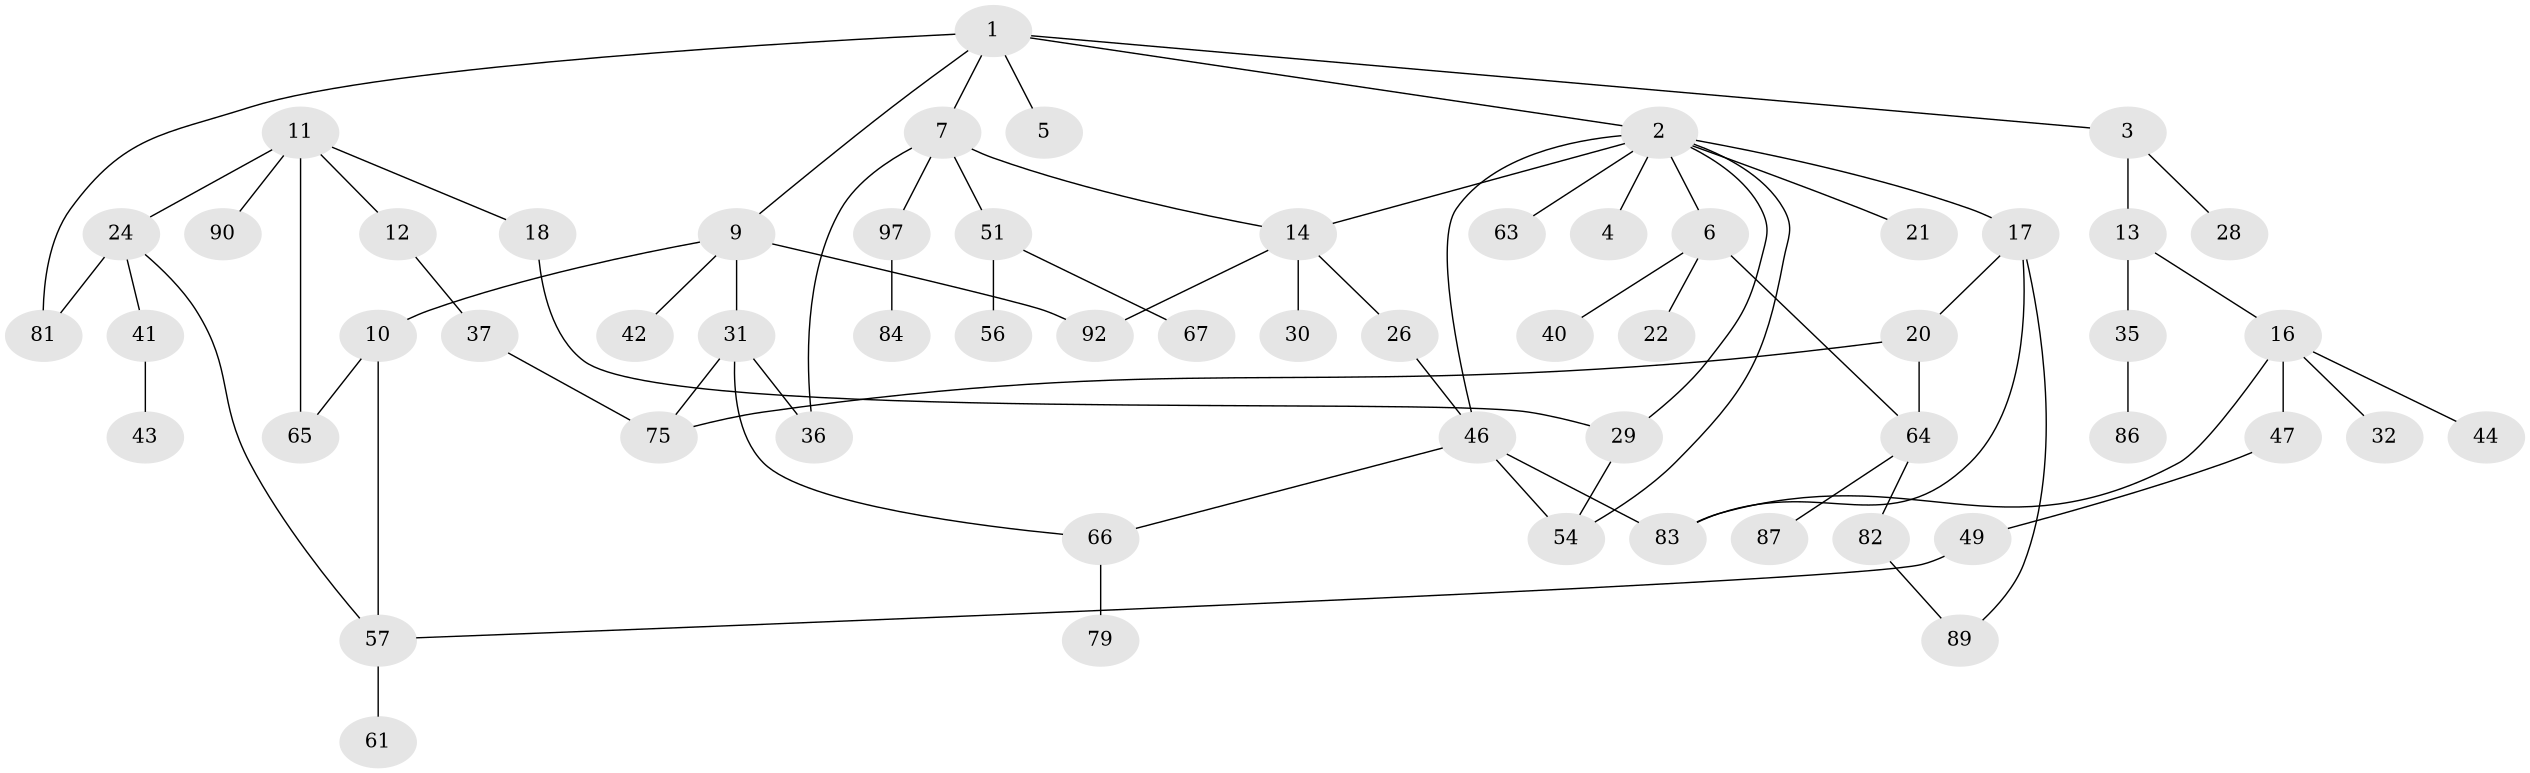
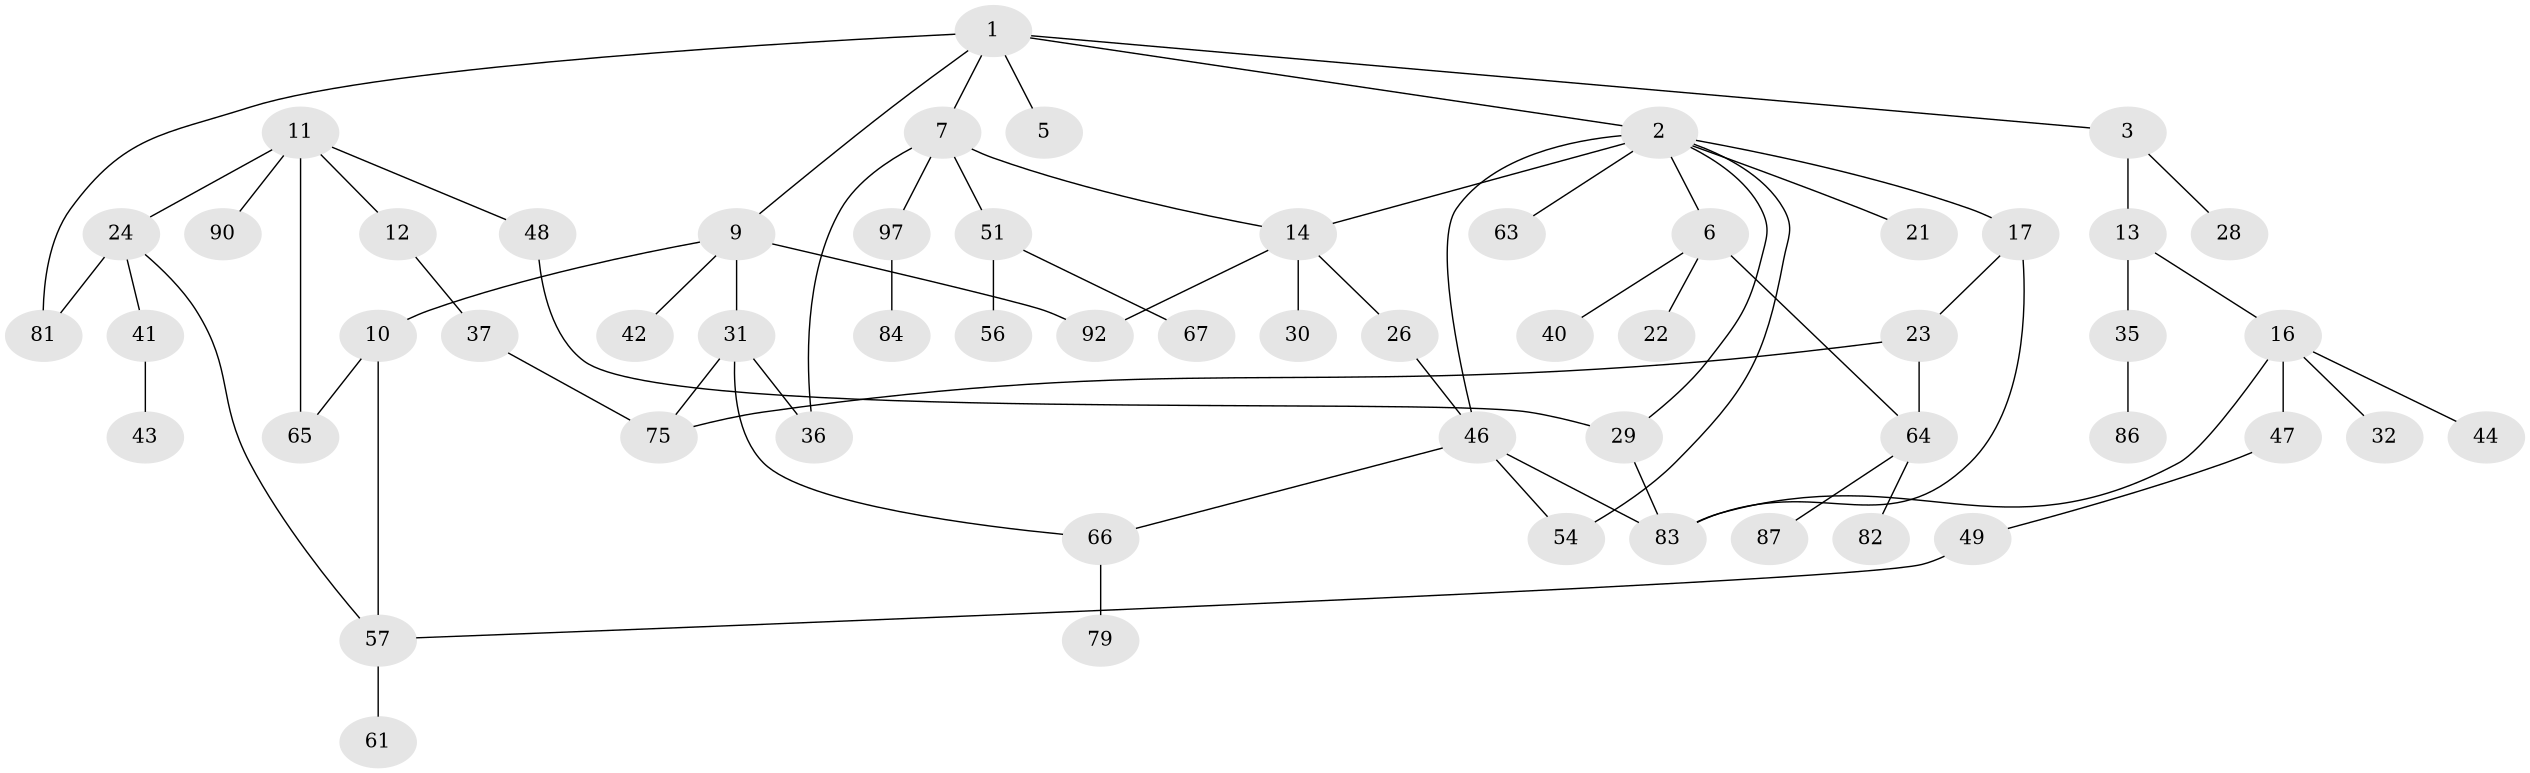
node "18": label "18" -> "48"
node "4": removed
node "20": label "20" -> "23"
edge "29" -- "54": now "29" -- "83"
node "89": removed
